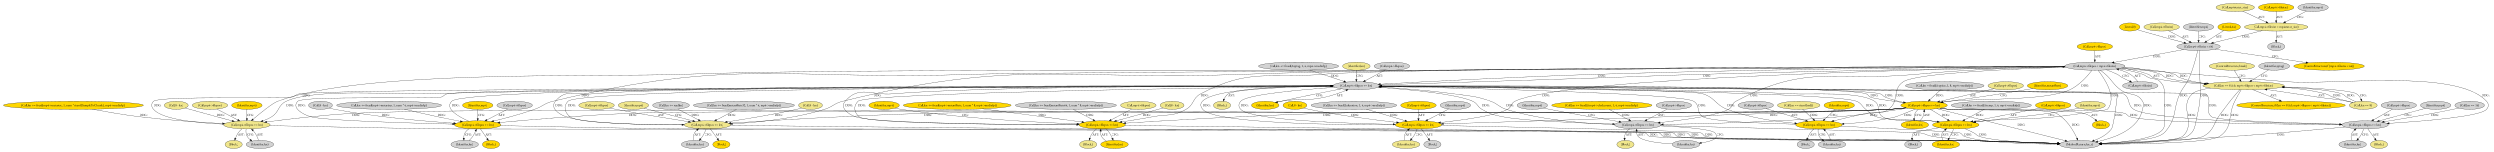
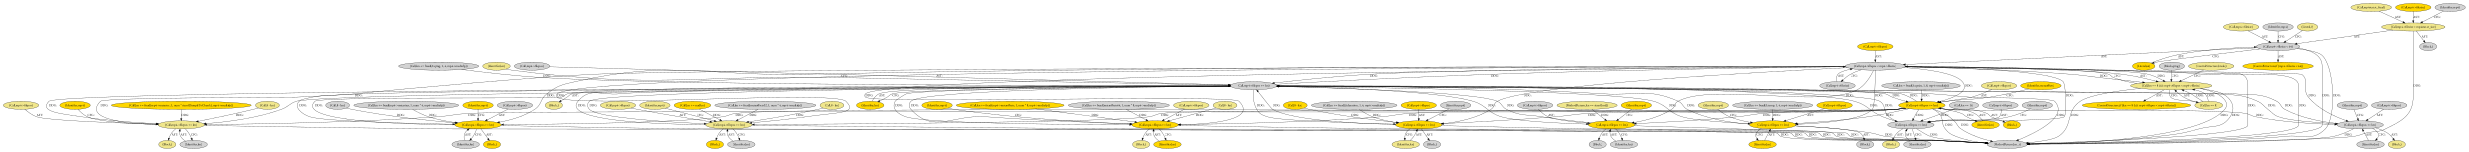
node "(Call,mp4stat.st_size)": label "(Call,mp4stat.st_size)" -> "(Call,mp4stat.st_fread)"
node "(Literal,0)": fillcolor gold -> khaki
edge "(Literal,0)" -> "(Call,mp4->filesize < 64)": label "DDG: " -> "CFG: "
edge "(Call,mp4->filesize = mp4stat.st_size)" -> "(Call,mp4->filesize < 64)": label "DDG: " -> "AST: "
edge "(Call,mp4->filesize < 64)" -> "(Literal,64)": added, label "CFG:"
edge "(Call,mp4->filesize < 64)" -> "(Call,mp4->filepos < mp4->filesize)": label "DDG: " -> "AST: "
edge "(Call,mp4->filesize < 64)" -> "(ControlStructure,if (mp4->filesize < 64))": label "CFG: " -> "AST: "
node "(Identifier,qttag)": label "(Identifier,qttag)" -> "(Block,qttag)"
edge "(Call,len == 8 && mp4->filepos < mp4->filesize)" -> "(Call,mp4->filepos < mp4->filesize)": added, label "CFG:"
node "(Call,len += readlen)": fillcolor lightgrey -> gold
node "(Call,len += fread(&mp4->clockcount, 1, 4, mp4->mediafp))": removed
node "(Call,len == sizeof(md))": label "(Call,len == sizeof(md))" -> "(MethodReturn,len == sizeof(md))"
edge "(Call,mp4->filesize = mp4stat.st_size)" -> "(MethodReturn,len_t)": added, label "DDG:"
